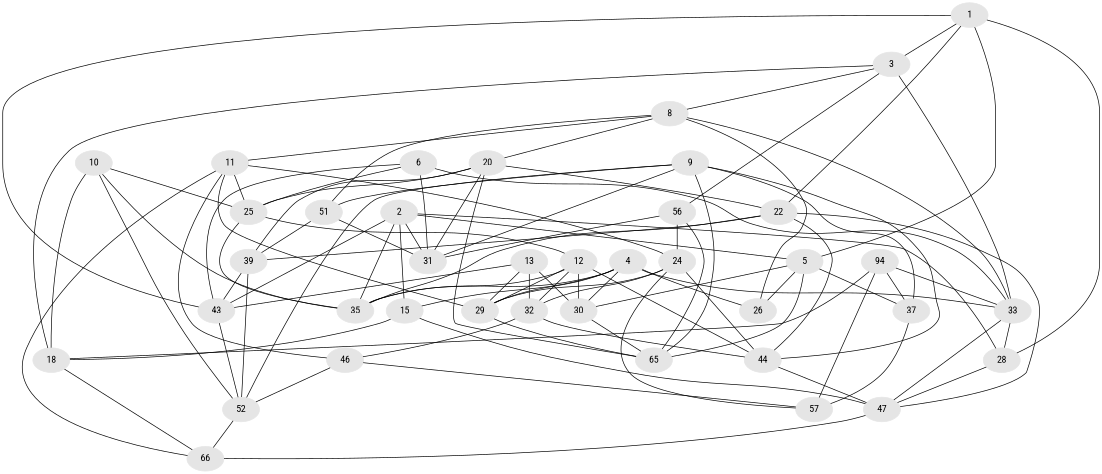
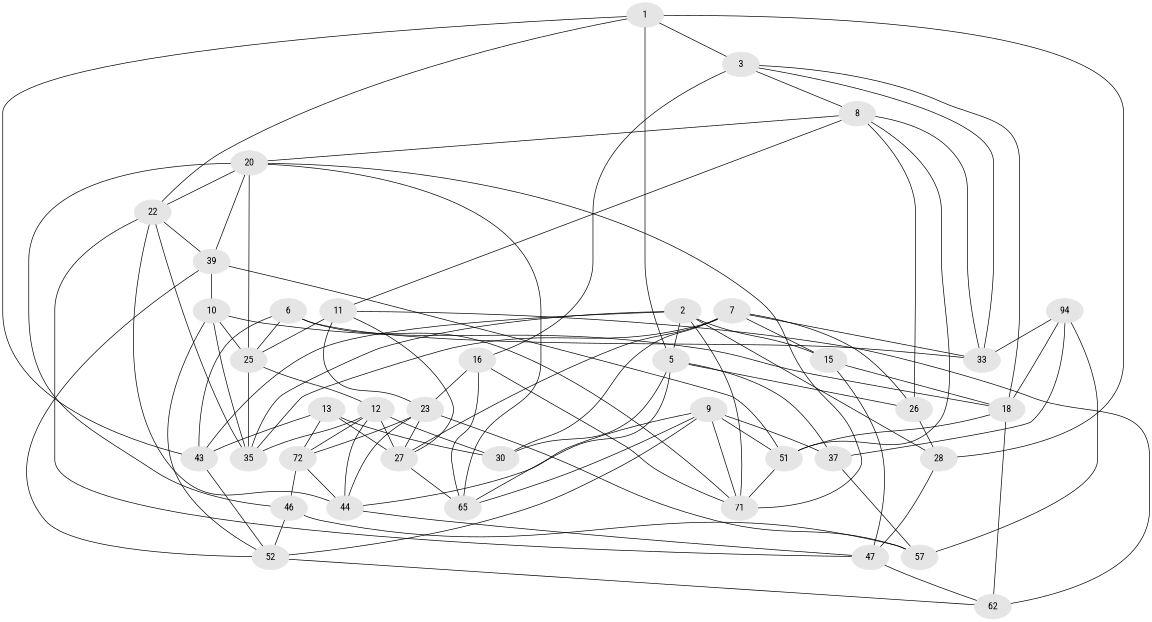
node "56": label "56" -> "16"
node "31": label "31" -> "71"
node "4": label "4" -> "7"
node "24": label "24" -> "23"
edge "39" -- "43": now "39" -- "10"
node "29": label "29" -> "27"
node "32": label "32" -> "72"
edge "11" -- "46": now "20" -- "46"
edge "30" -- "65": removed
edge "33" -- "28": now "26" -- "28"
edge "33" -- "47": removed
edge "18" -- "51": added
node "66": label "66" -> "62"
